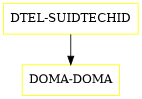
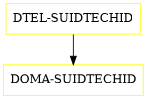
node "DOMA-DOMA": label "DOMA-DOMA" -> "DOMA-SUIDTECHID"
